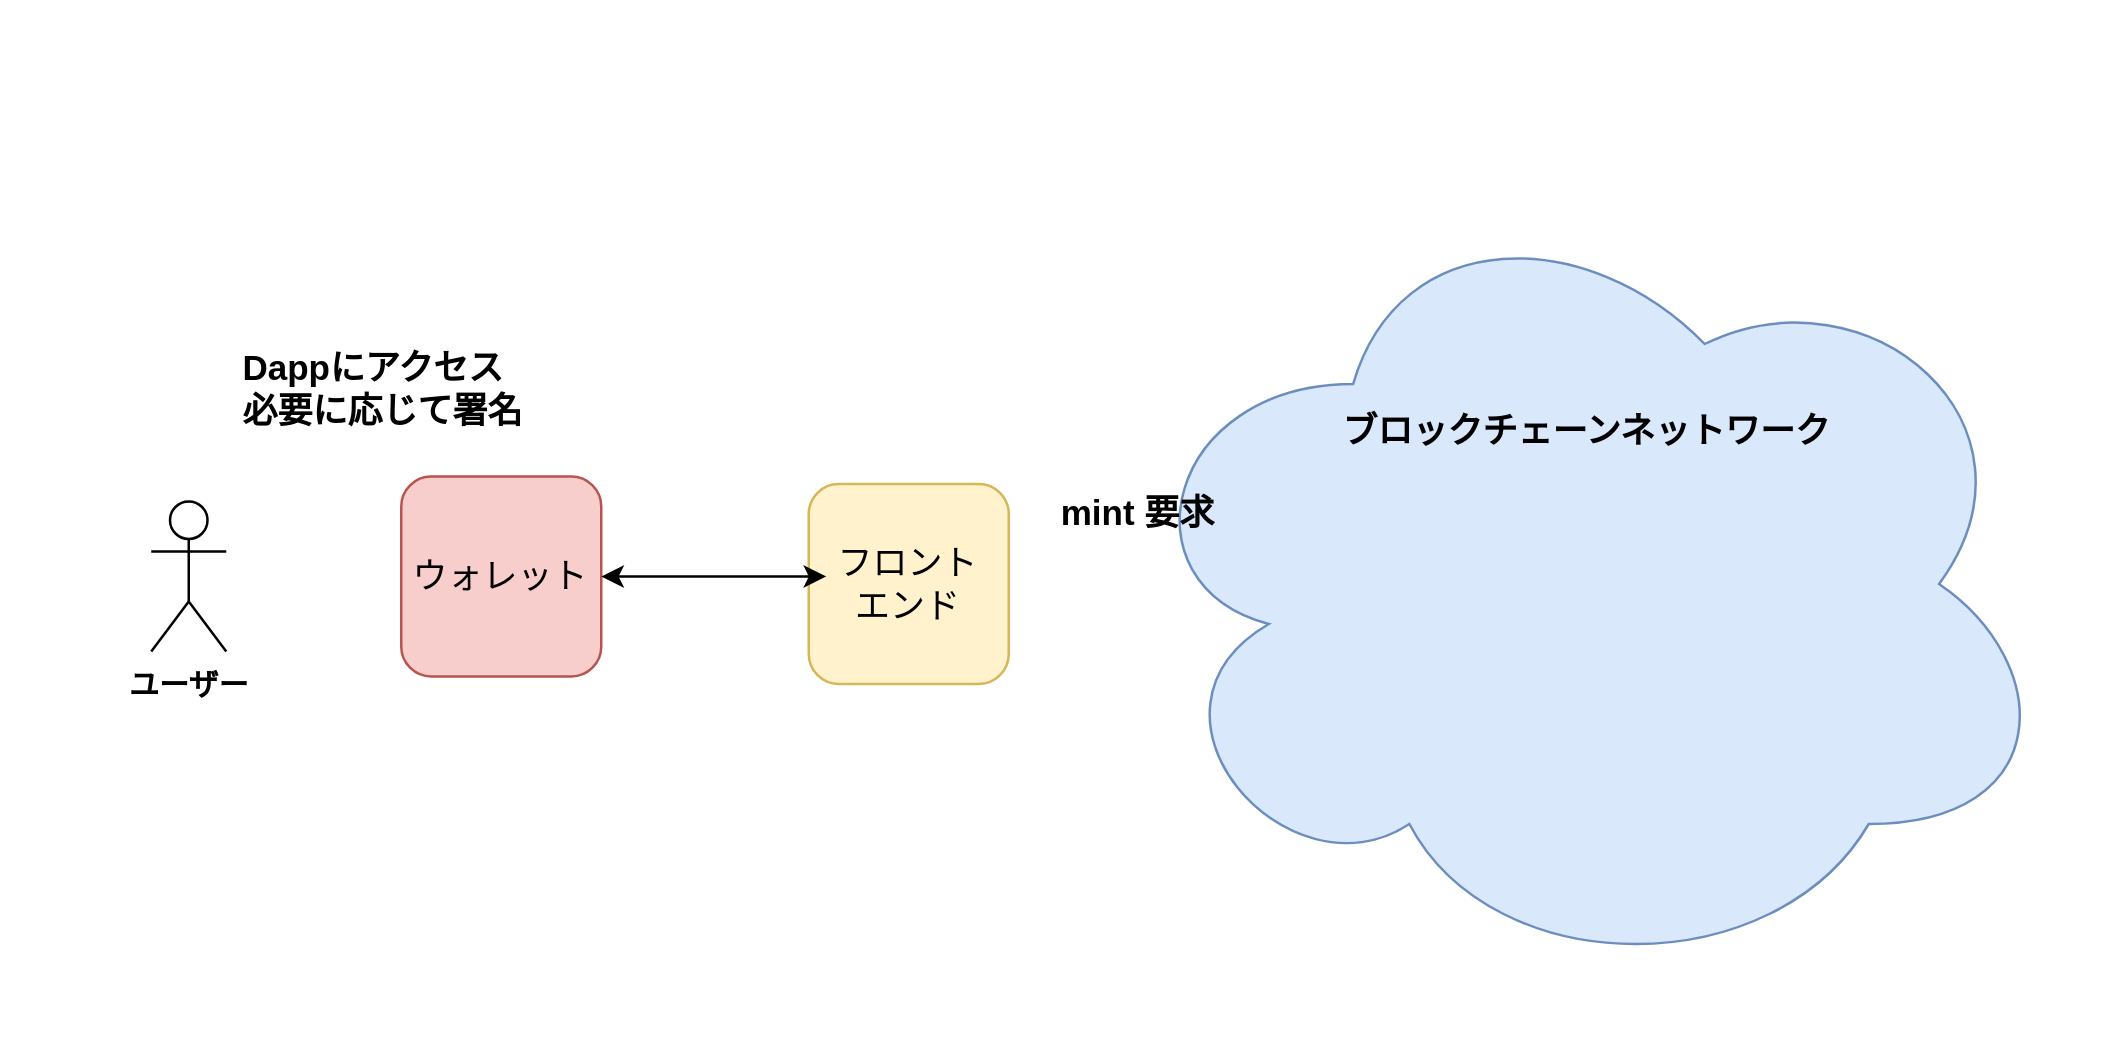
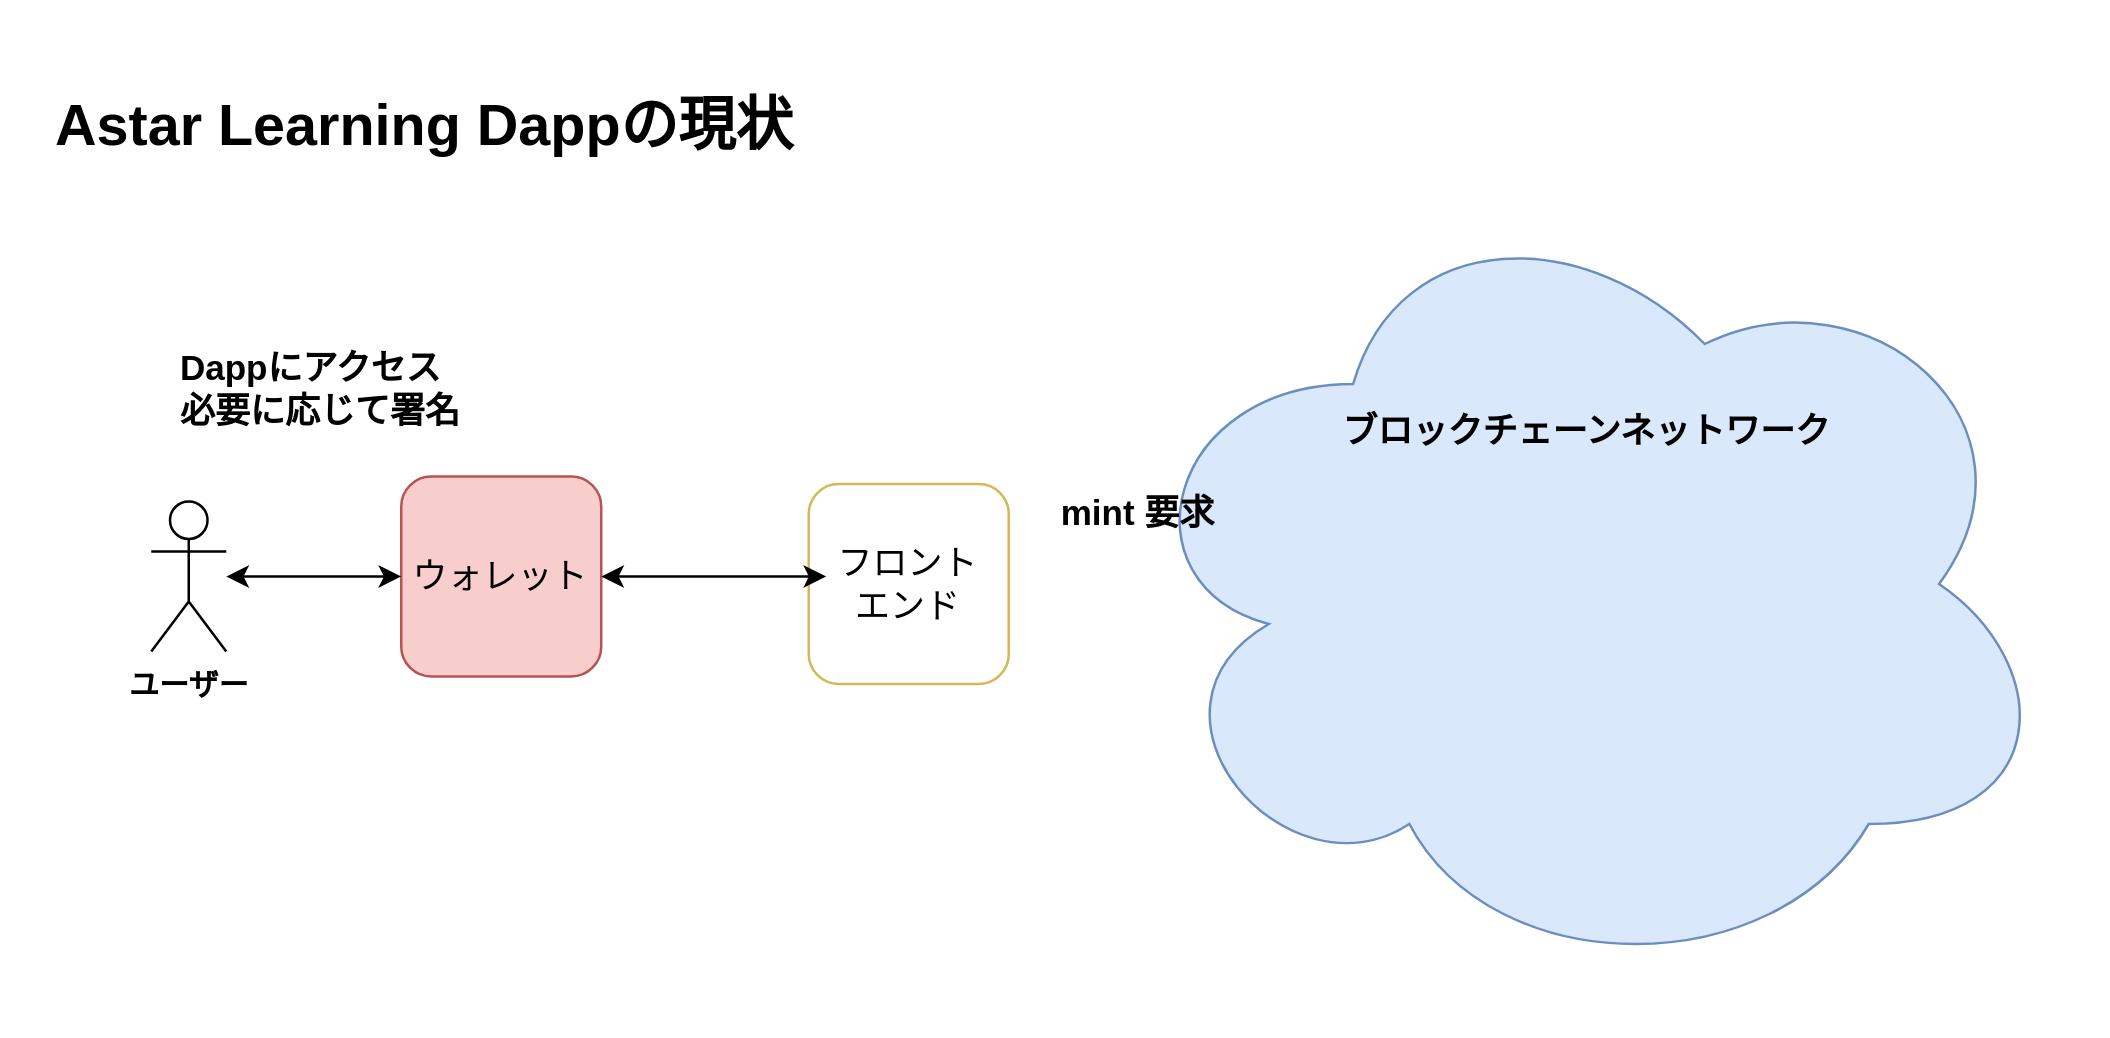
node "Astar Learning Dappの現状": added
node "Dappにアクセス 必要に応じて署名": moved (401, 389) -> (339, 389)
edge "ユーザー" -- "ウォレット": added
node "フロント エンド": fillcolor #fff2cc -> #ffffff
